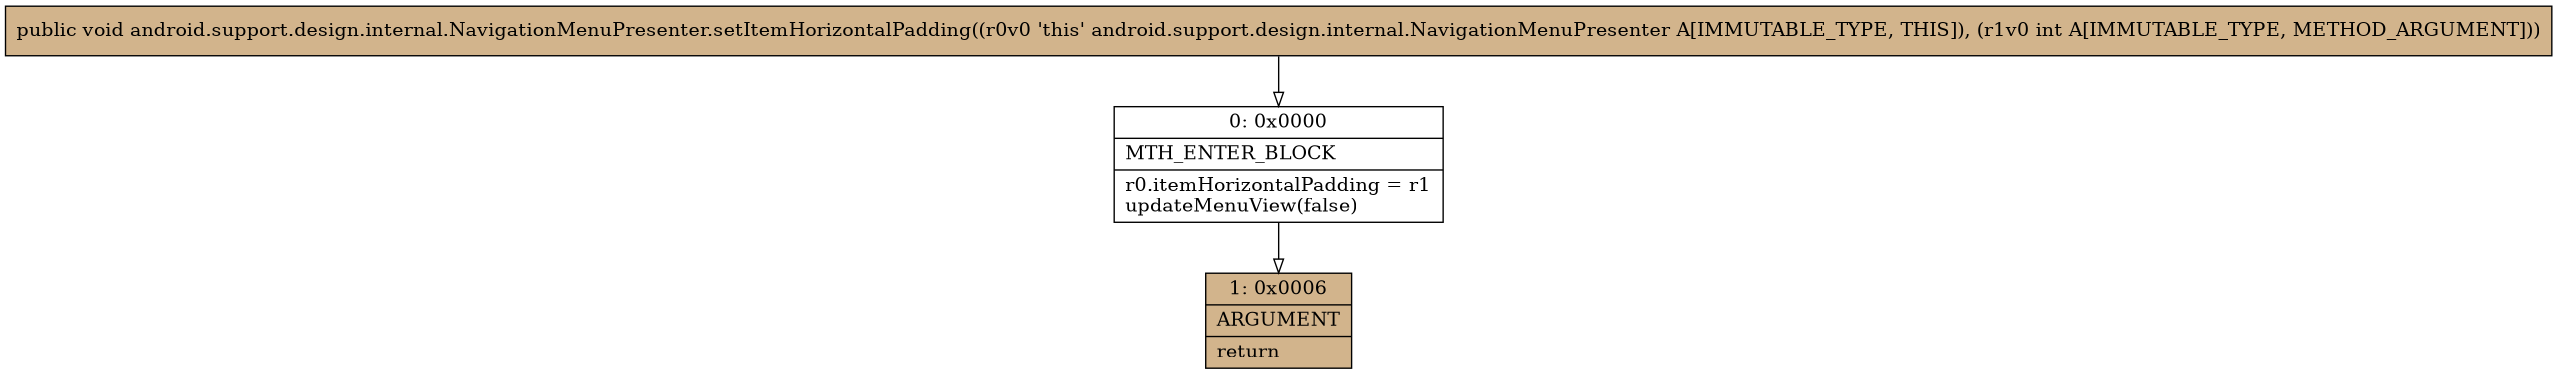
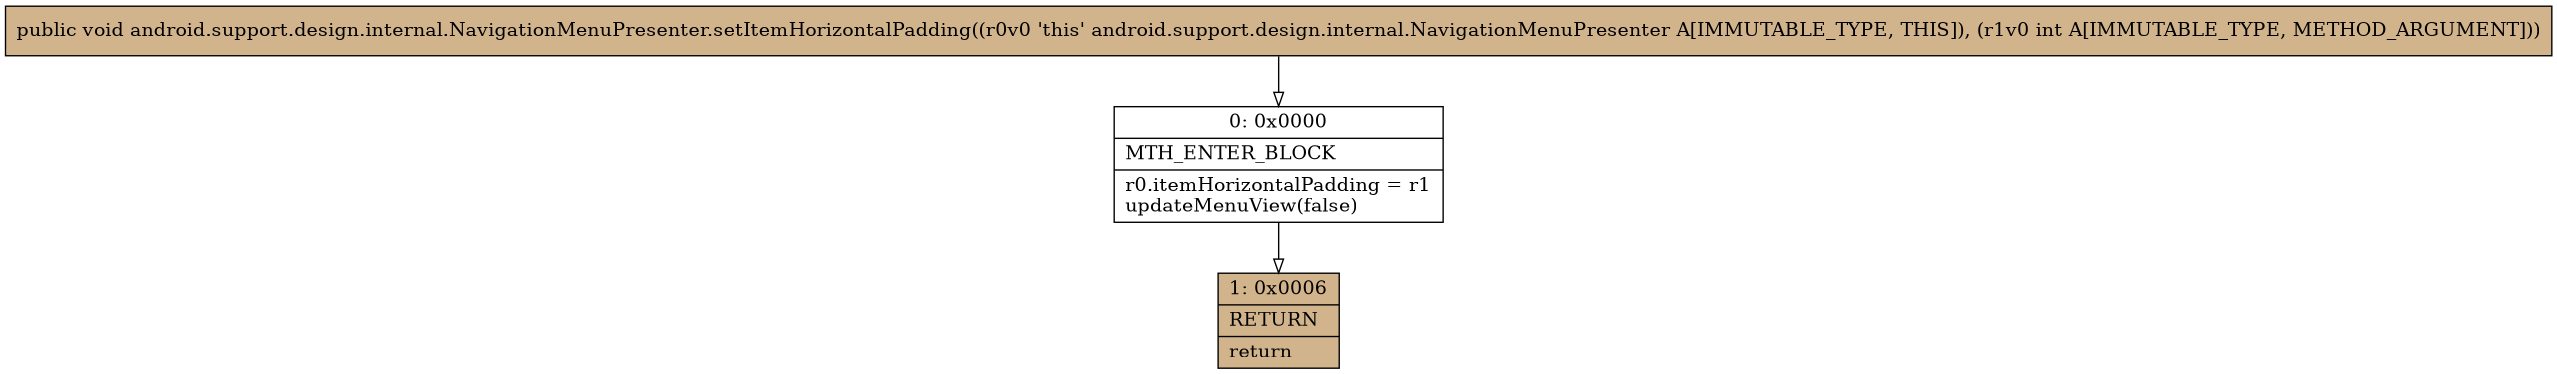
node "1: 0x0006": text "ARGUMENT" -> "RETURN"
